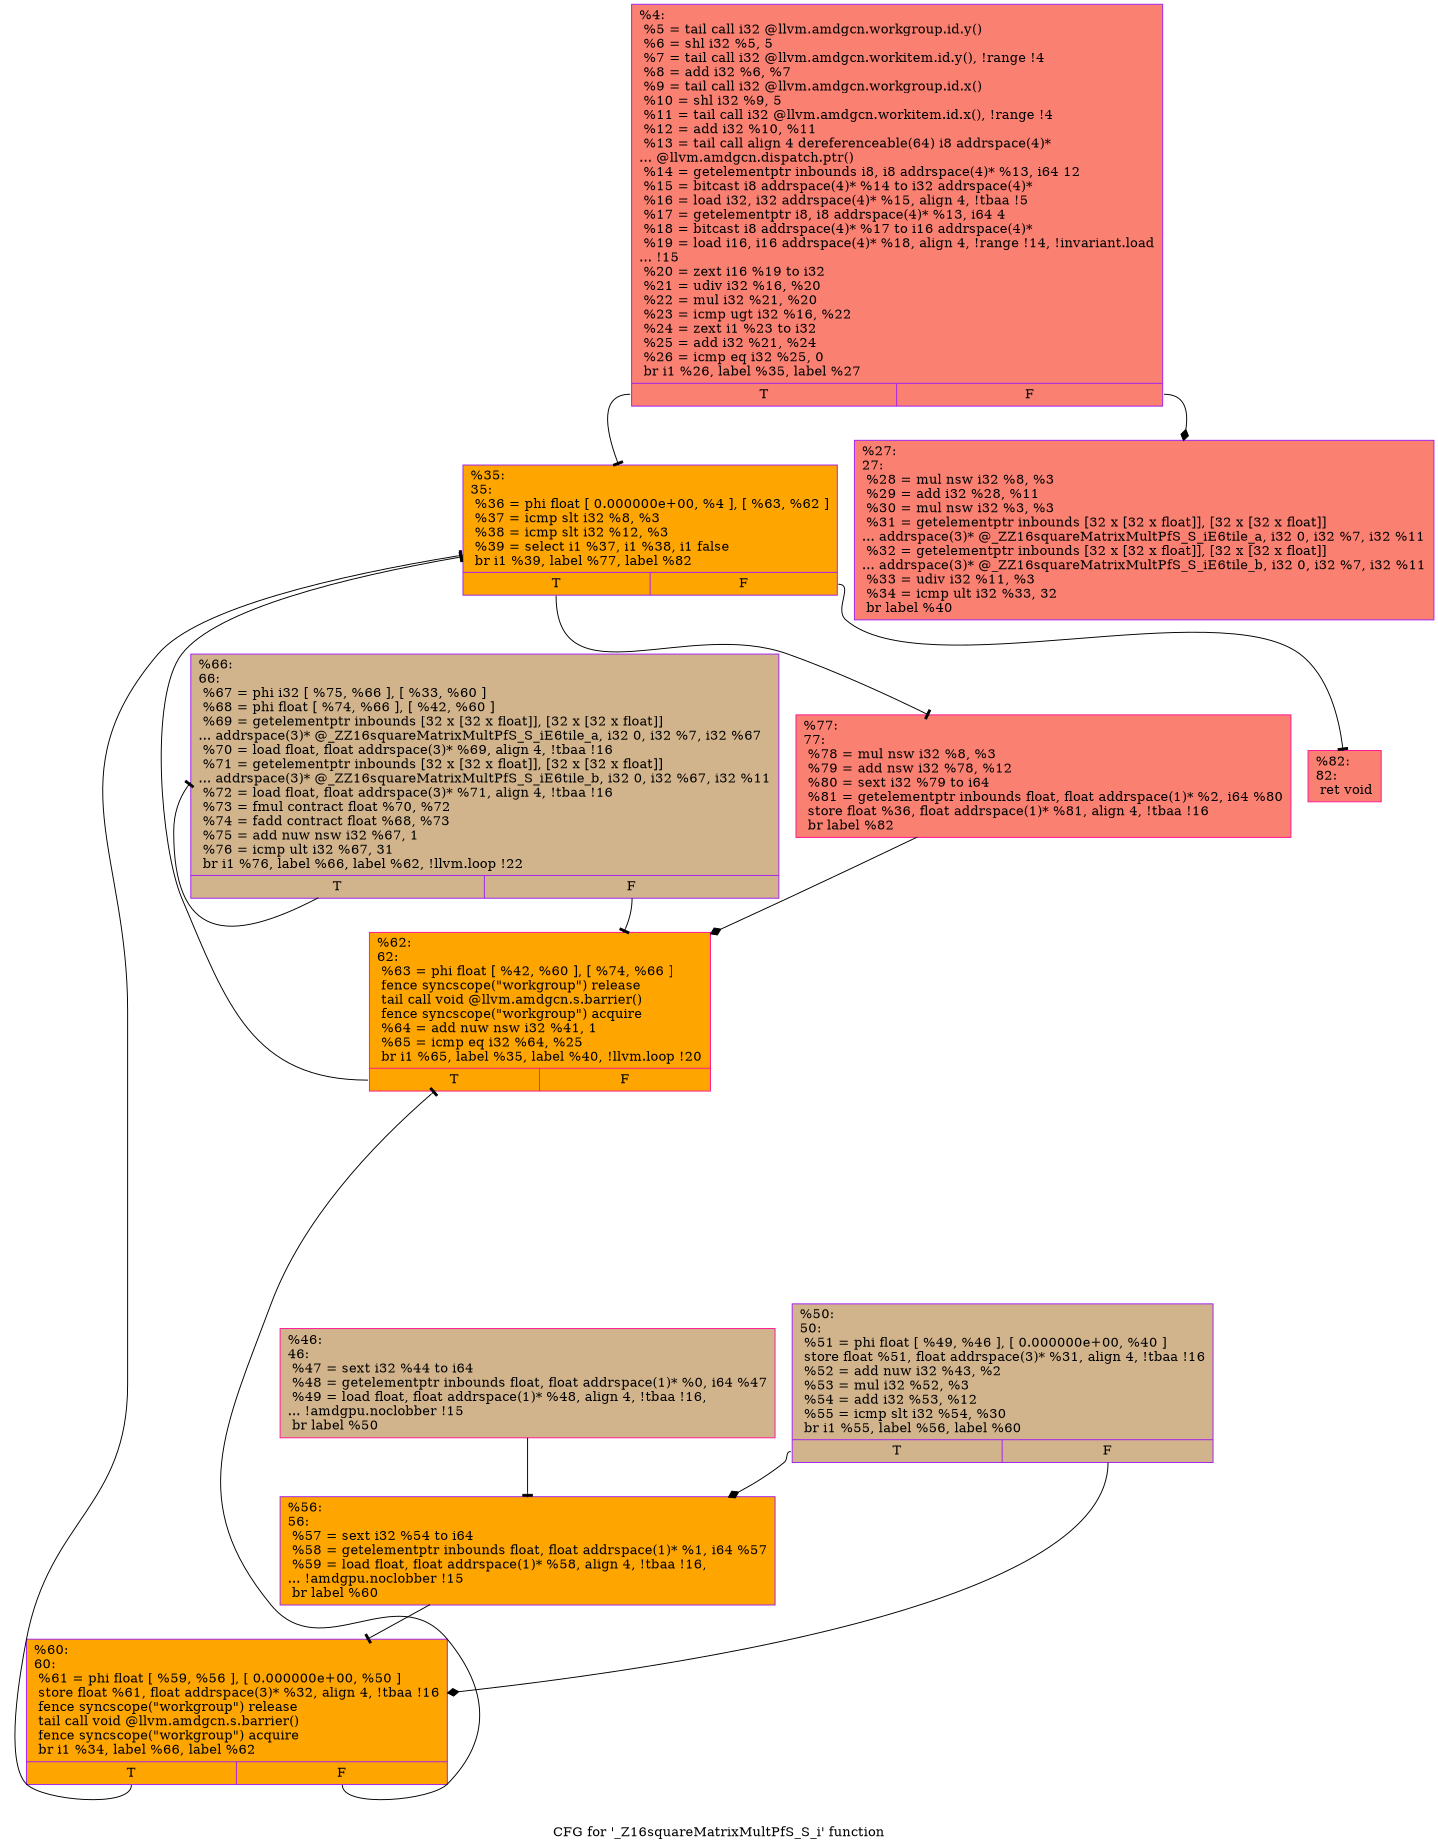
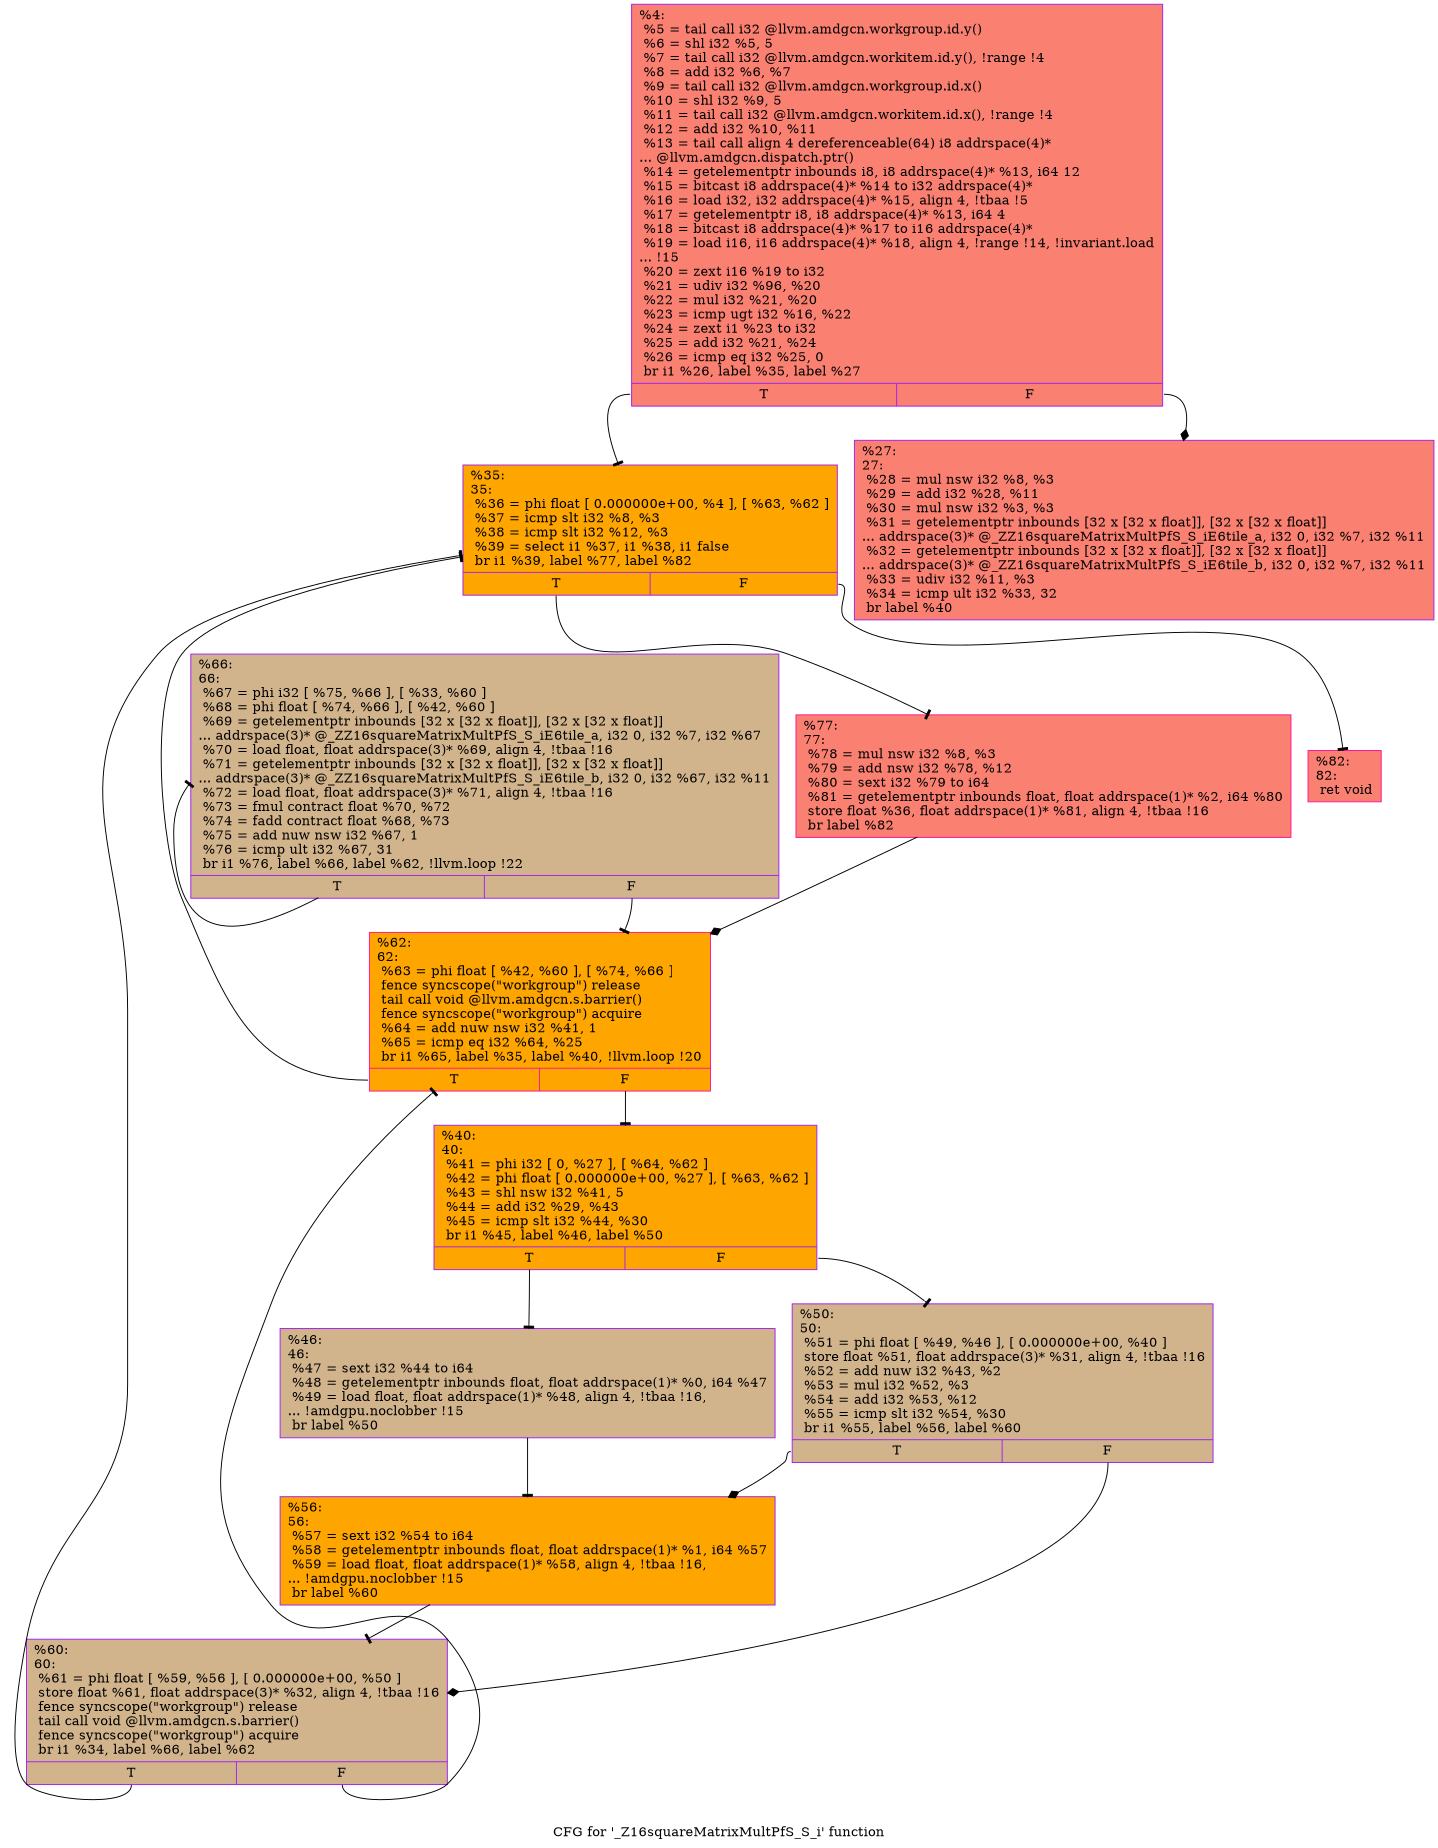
node "%4:": text "%21 = udiv i32 %16, %20" -> "%21 = udiv i32 %96, %20"
node "%40:": added
node "%46:": color deeppink -> purple
node "%60:": fillcolor orange -> tan
